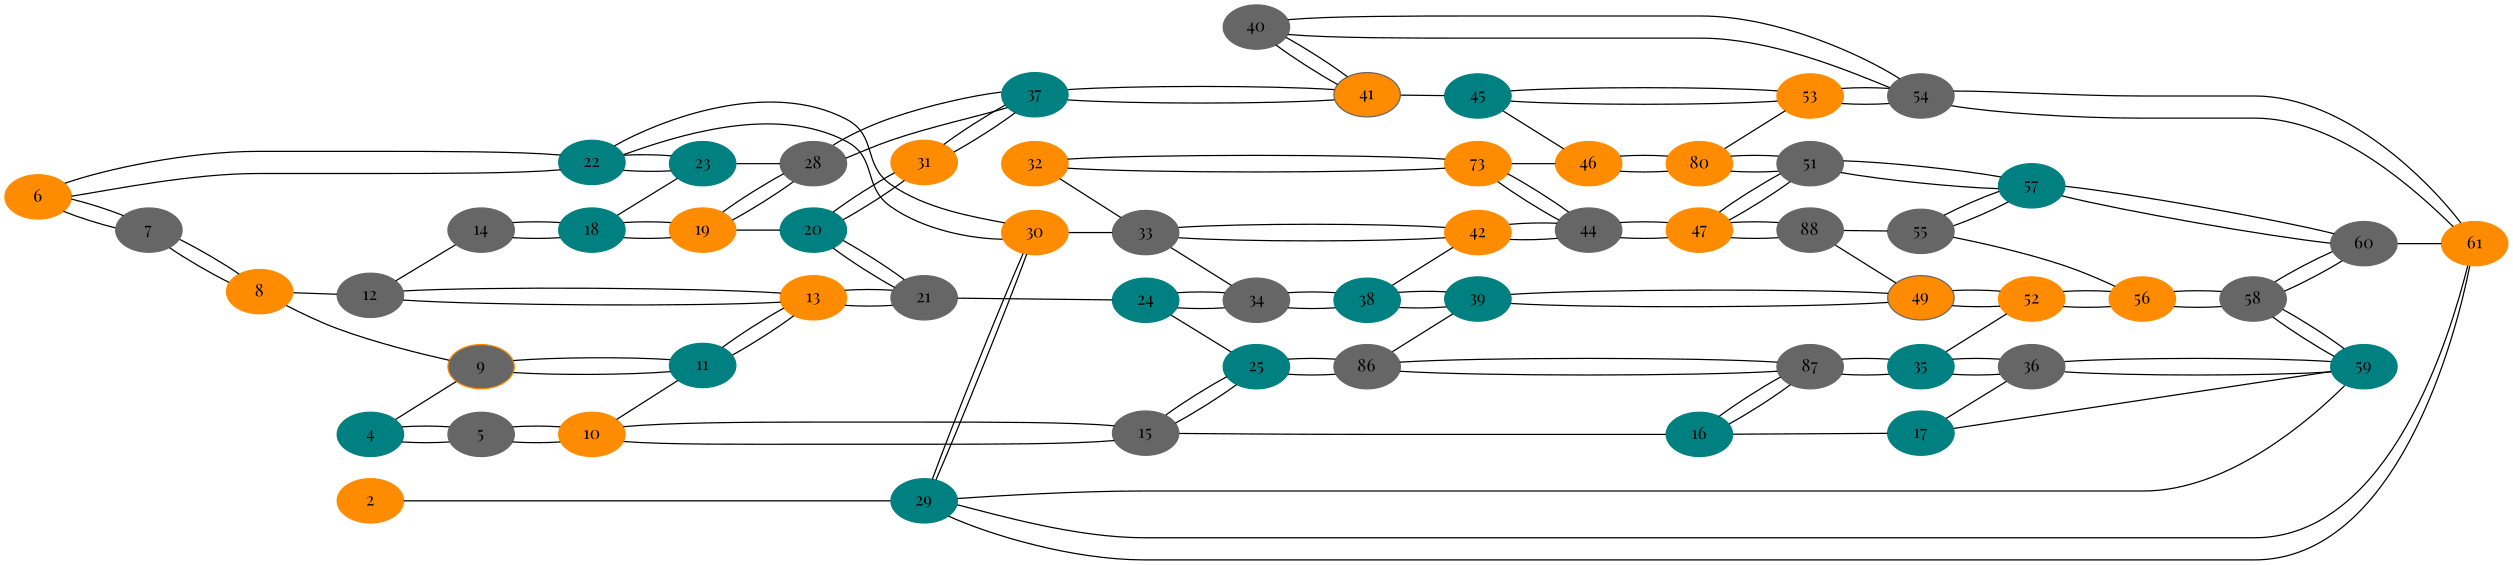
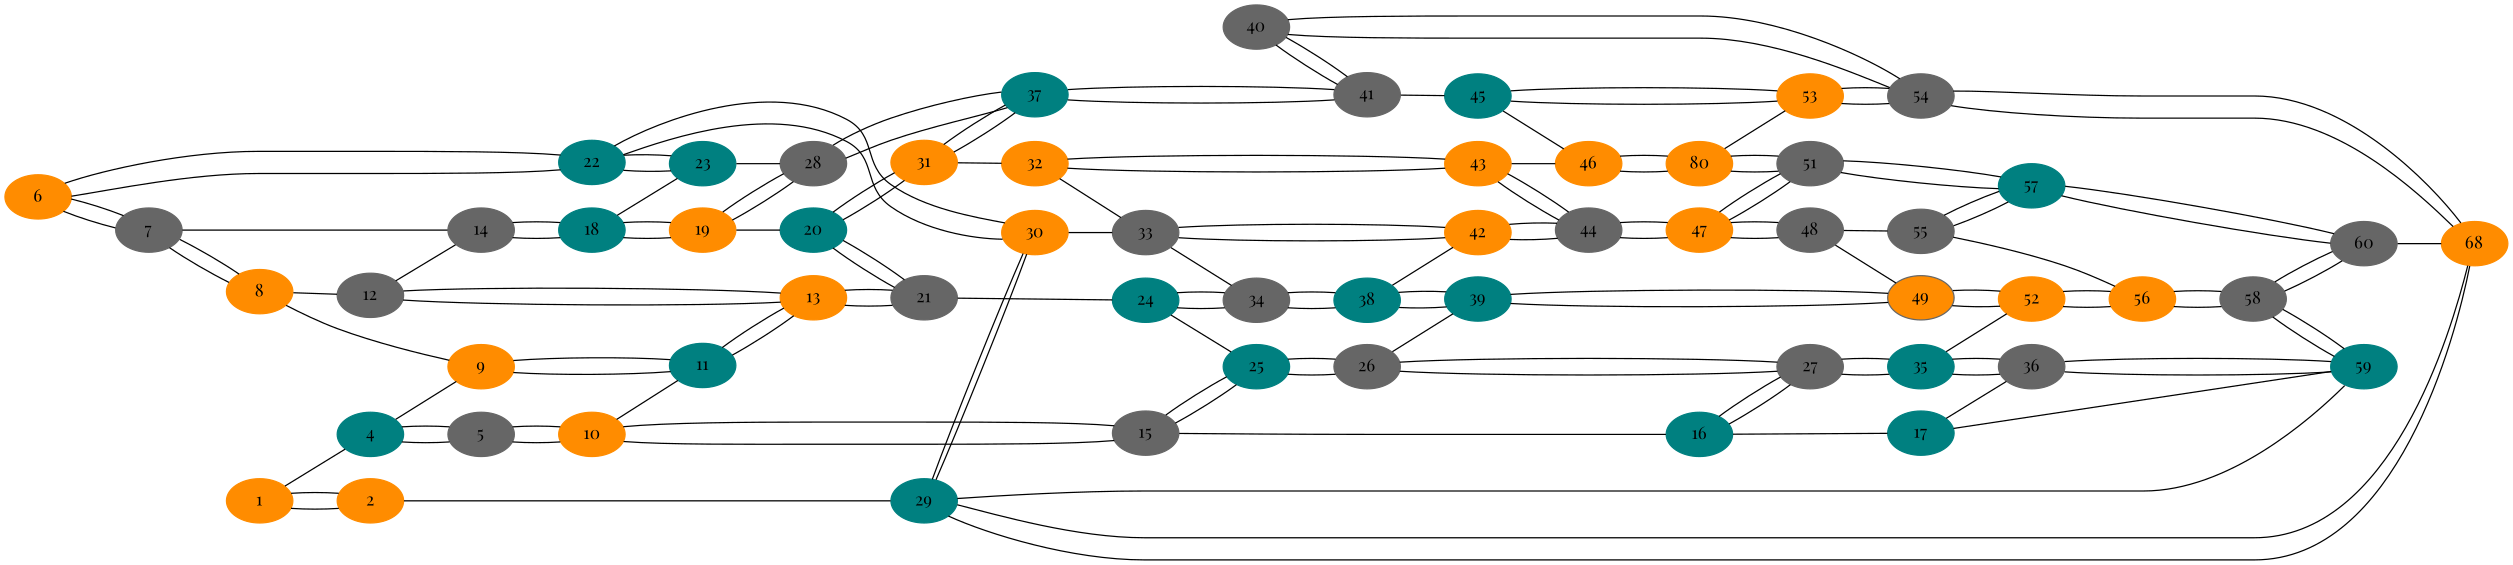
node "41": fillcolor darkorange -> gray40
edge "31" -- "32": added
node "73": label "73" -> "43"
edge "7" -- "14": added
node "88": label "88" -> "48"
node "61": label "61" -> "68"
node "9": fillcolor gray40 -> darkorange
node "86": label "86" -> "26"
node "87": label "87" -> "27"
node "1": added
